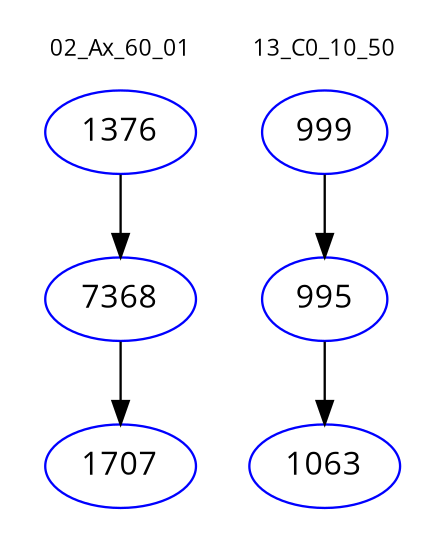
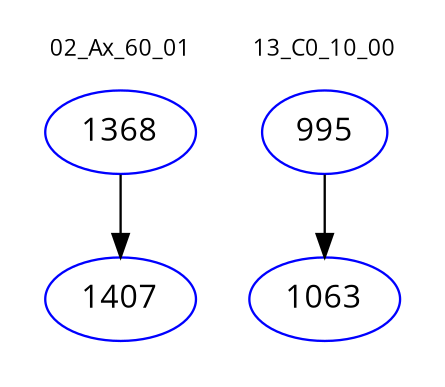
cluster "13_C0_10_50": label "13_C0_10_50" -> "13_C0_10_00"
node "1376": removed
node "999": removed
node "7368": label "7368" -> "1368"
node "1707": label "1707" -> "1407"
